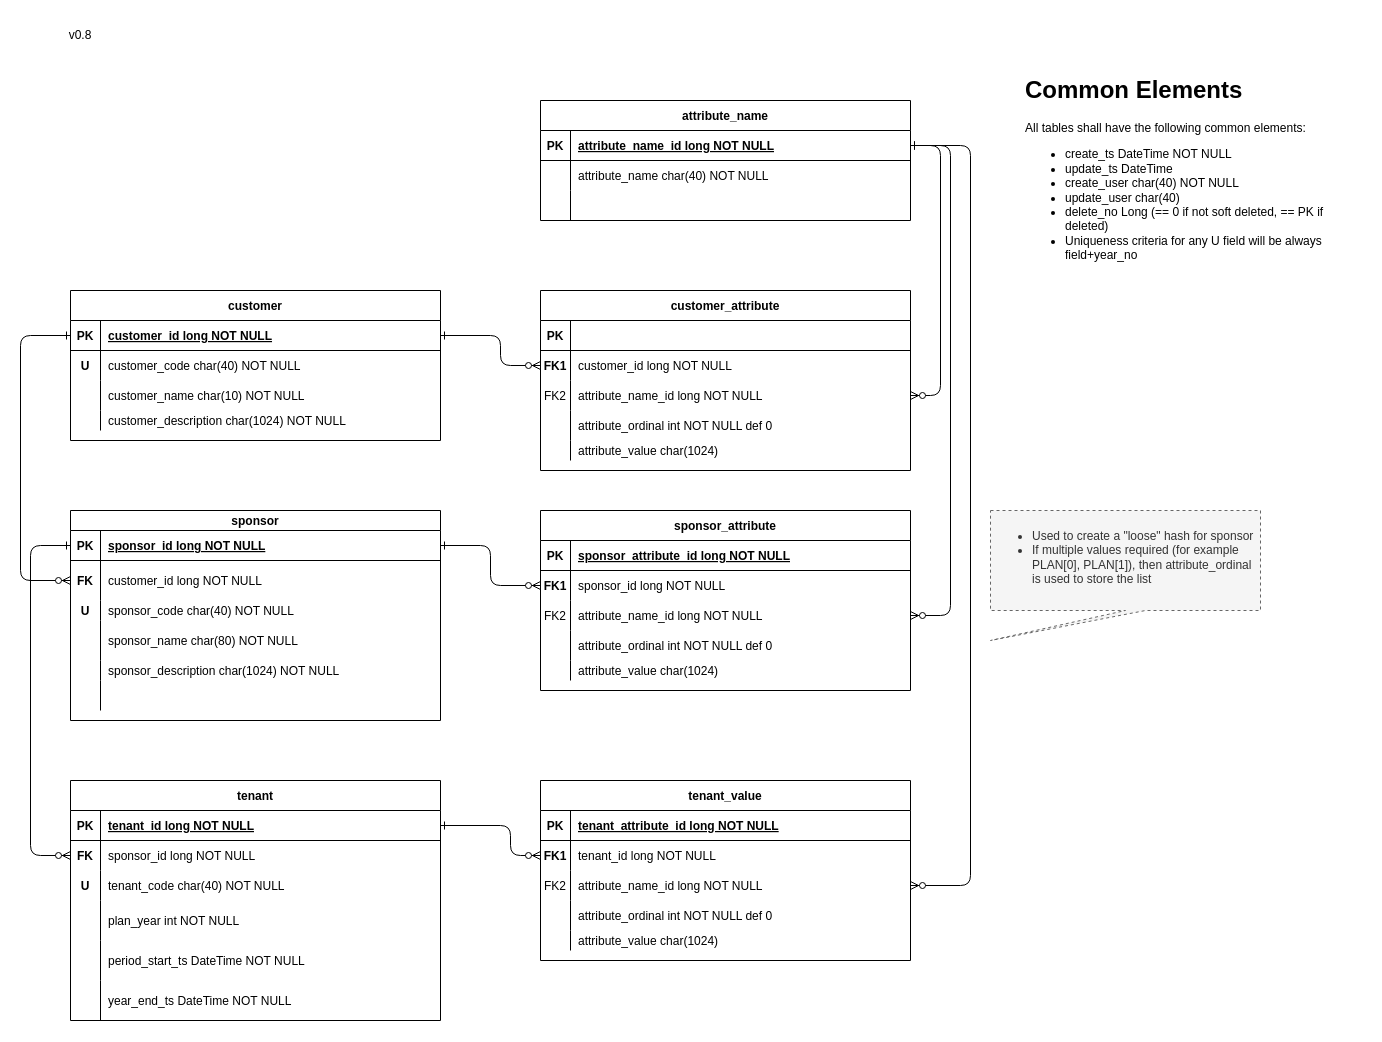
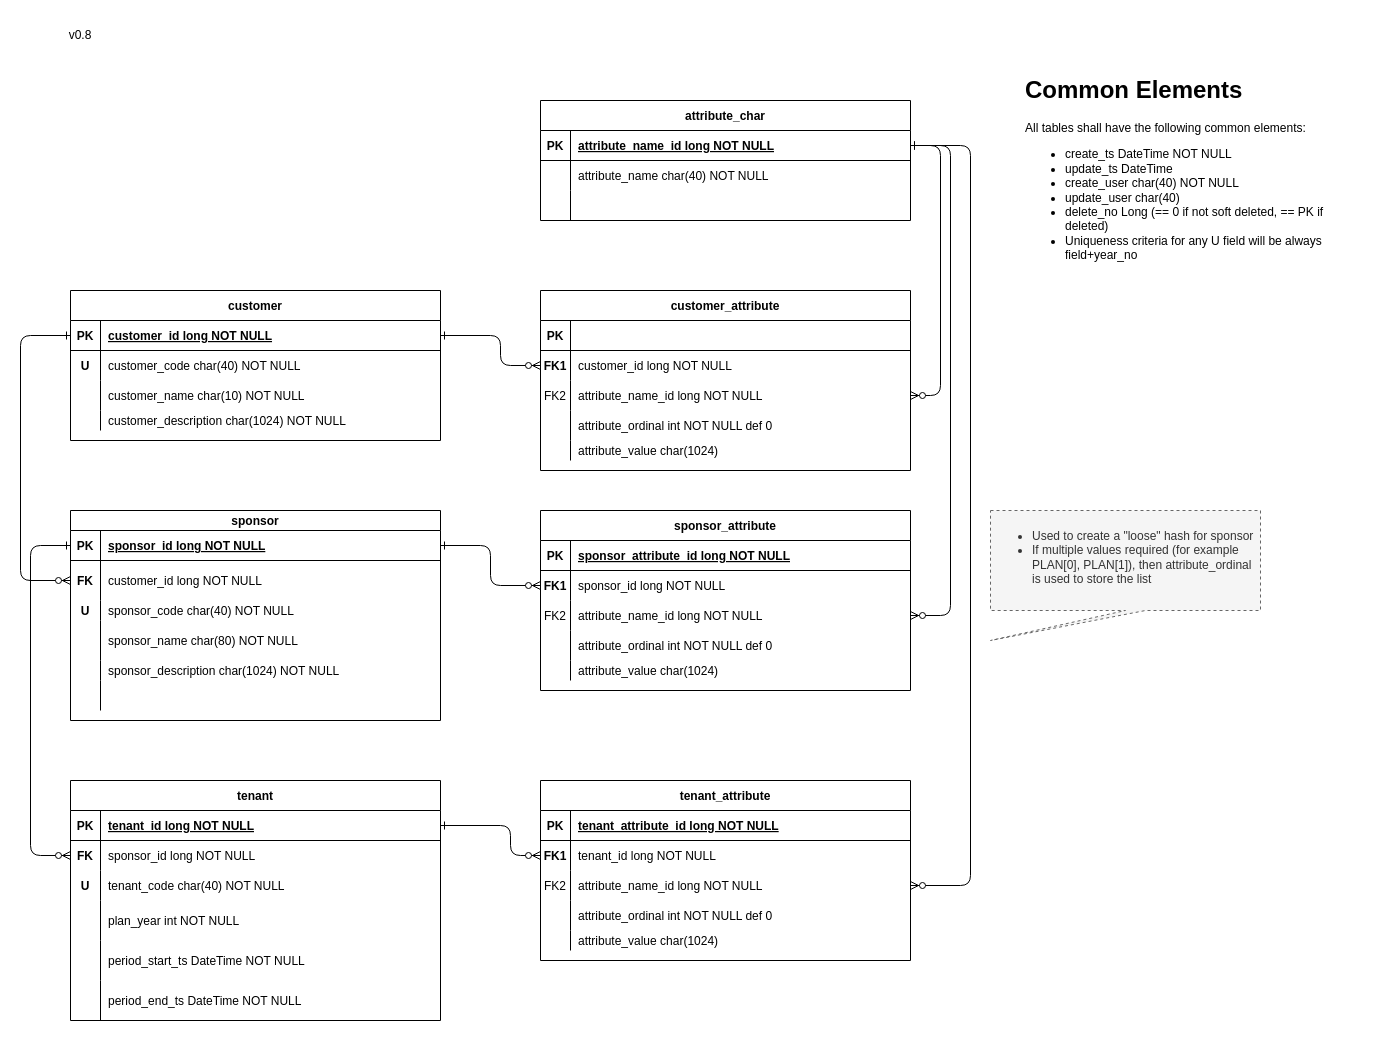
node "attribute_name": label "attribute_name" -> "attribute_char"
node "tenant_value": label "tenant_value" -> "tenant_attribute"
node "year_end_ts DateTime NOT NULL": label "year_end_ts DateTime NOT NULL" -> "period_end_ts DateTime NOT NULL"
